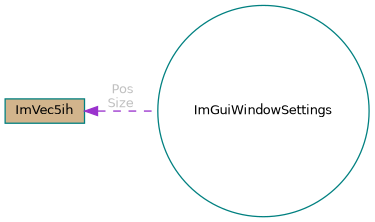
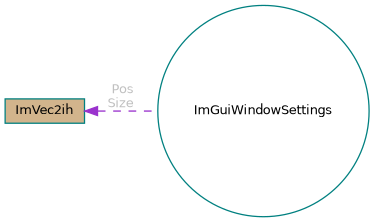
node "ImVec5ih": label "ImVec5ih" -> "ImVec2ih"
